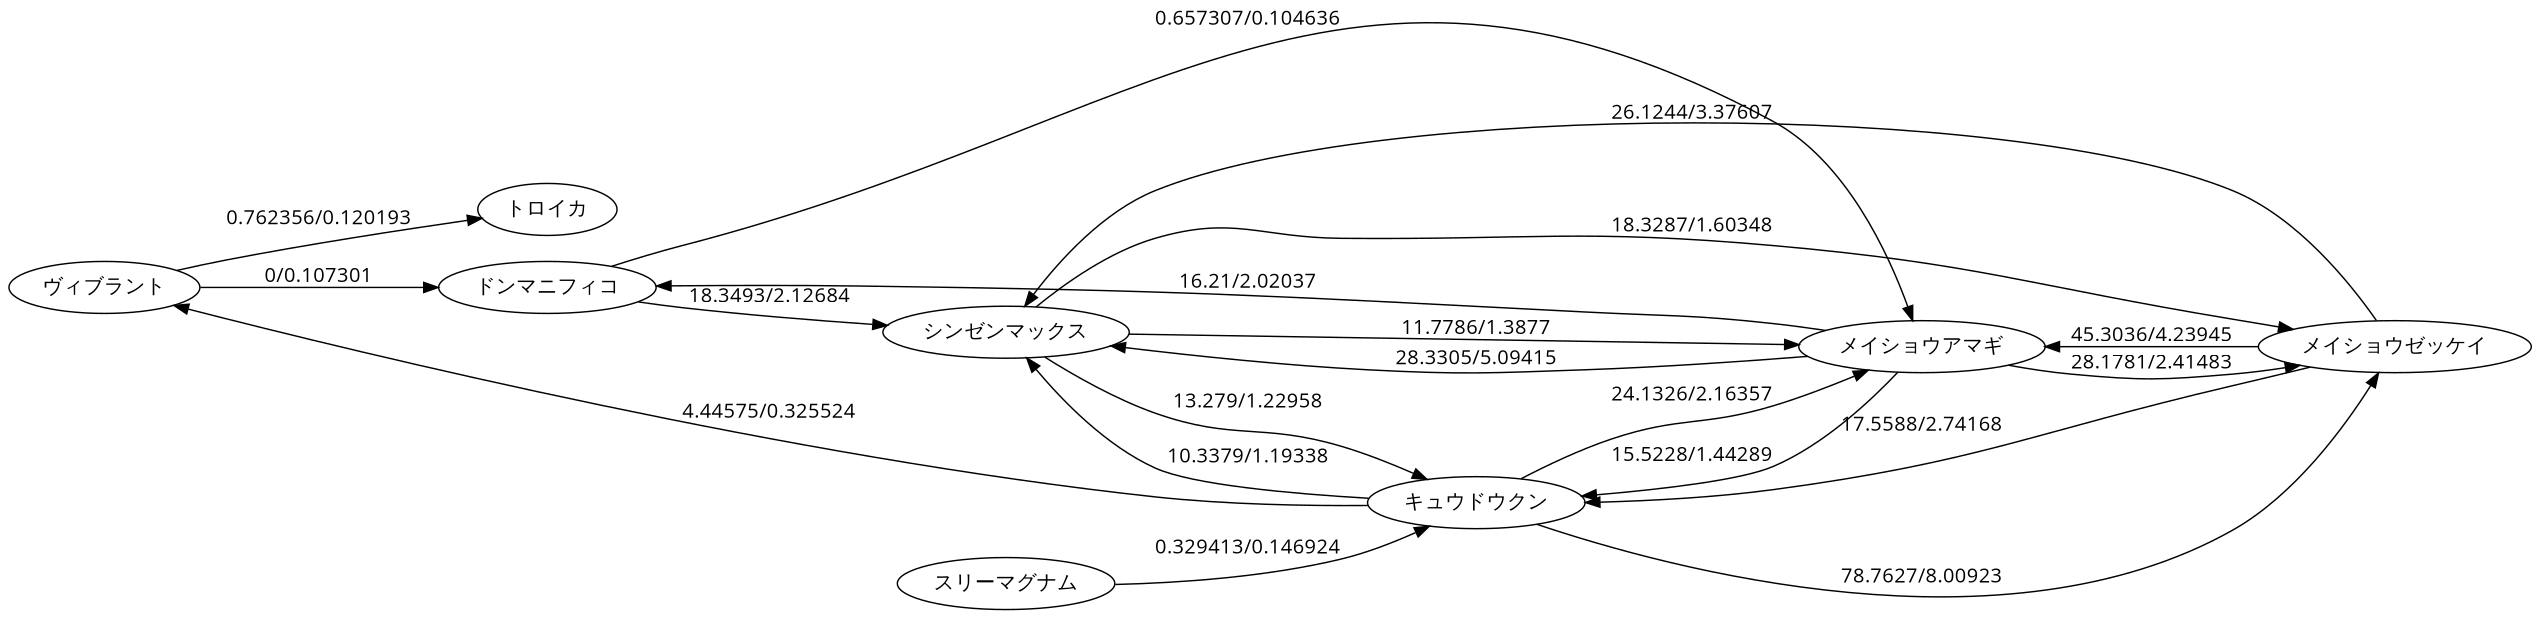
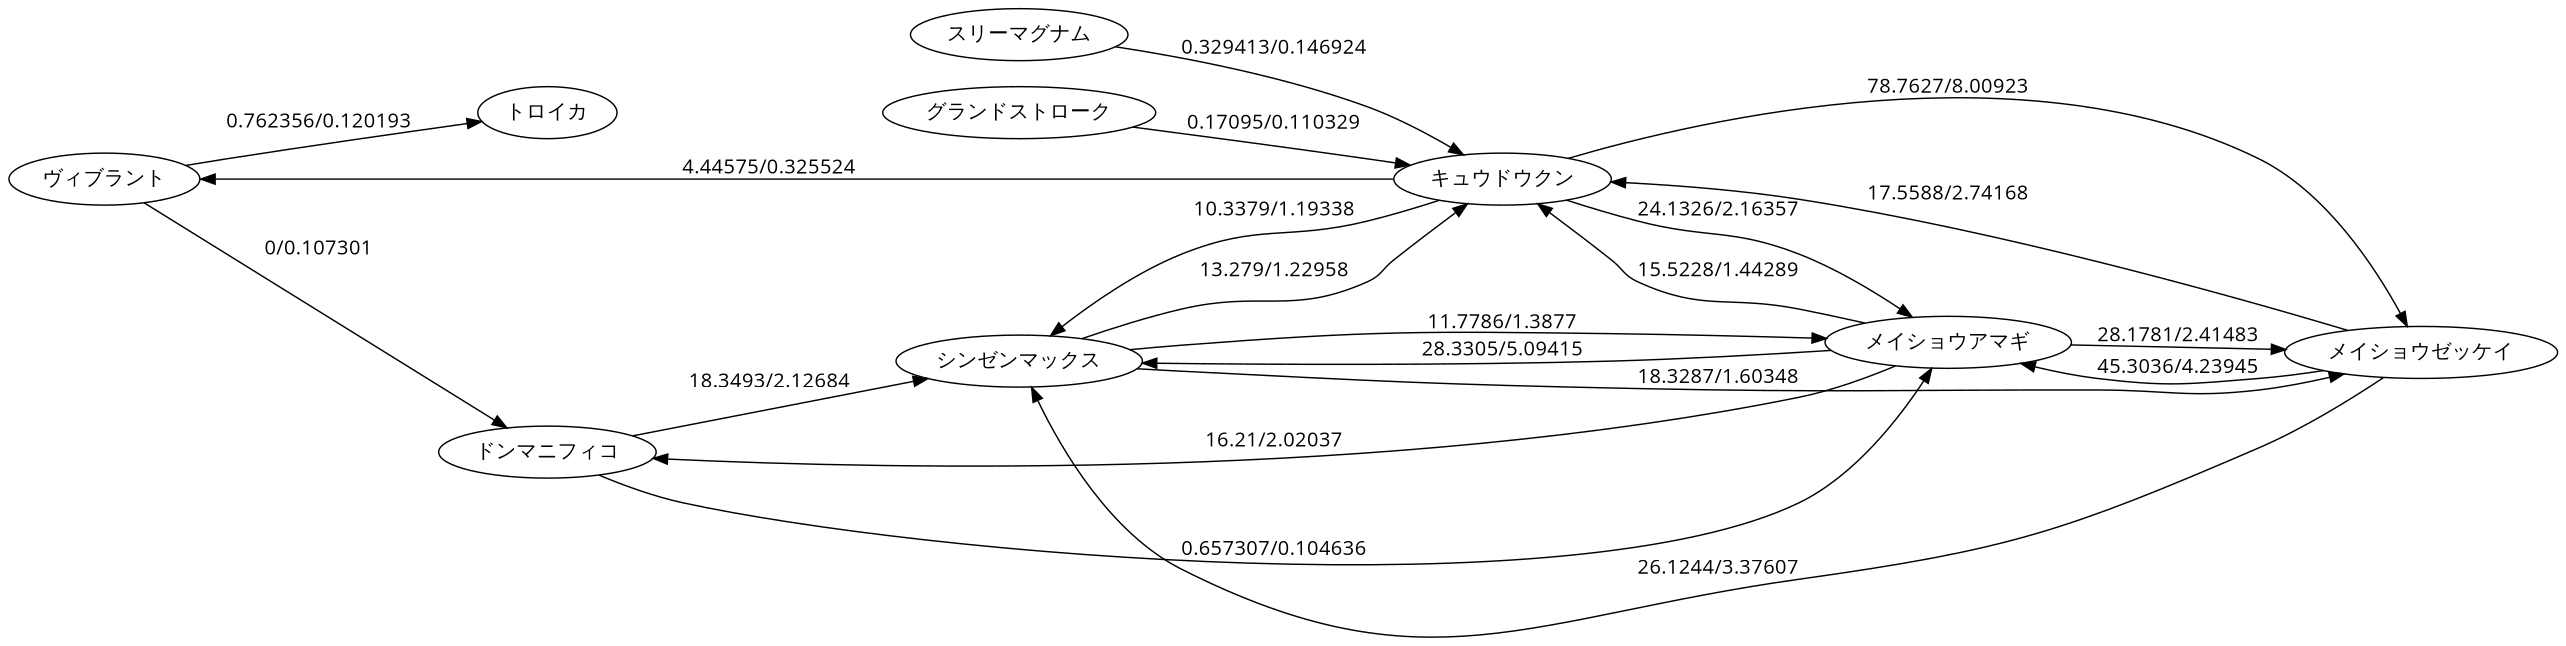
node "グランドストローク": added
